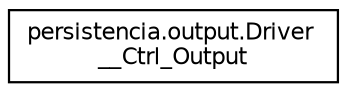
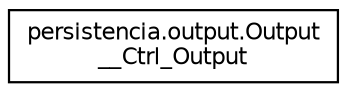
node "persistencia.output.Driver __Ctrl_Output": label "persistencia.output.Driver __Ctrl_Output" -> "persistencia.output.Output __Ctrl_Output"
